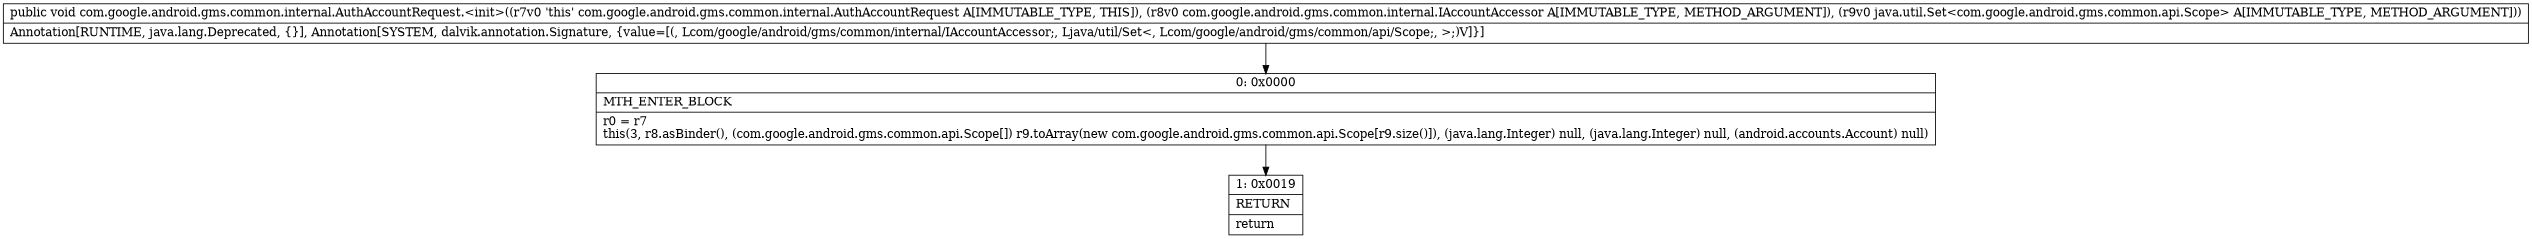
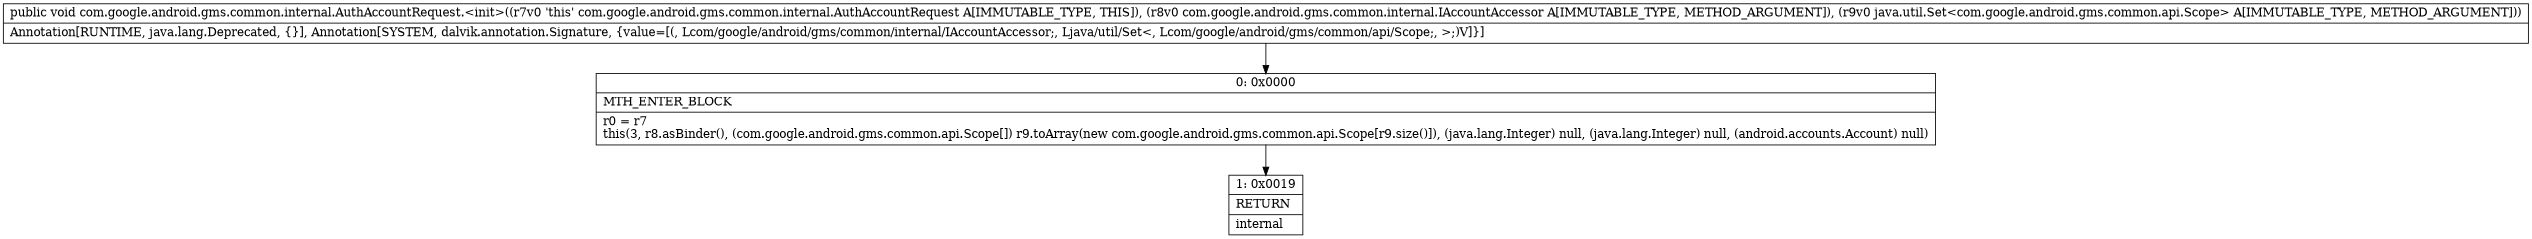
node "1: 0x0019": text "return" -> "internal"
